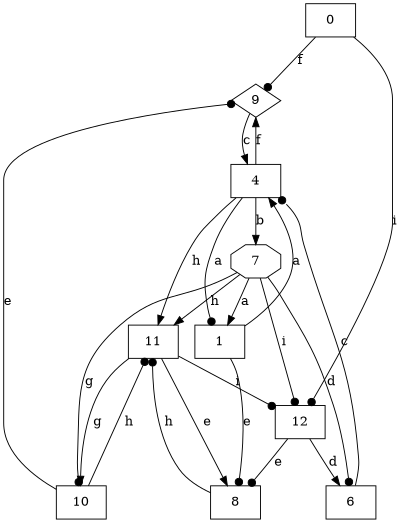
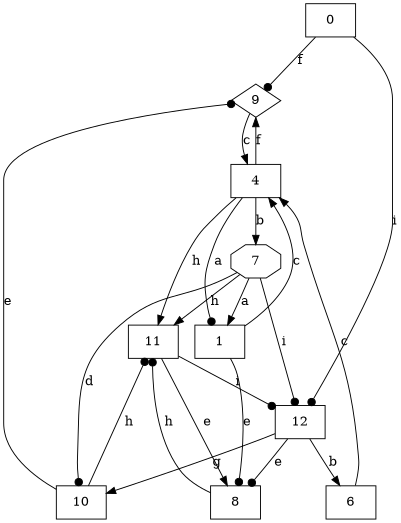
edge "1" -> "4": label "a" -> "c"
edge "6" -> "4": arrowhead dot -> normal
edge "7" -> "6": removed, label "d"
edge "7" -> "10": label "g" -> "d"
edge "11" -> "10": now "12" -> "10"
edge "12" -> "6": label "d" -> "b"
